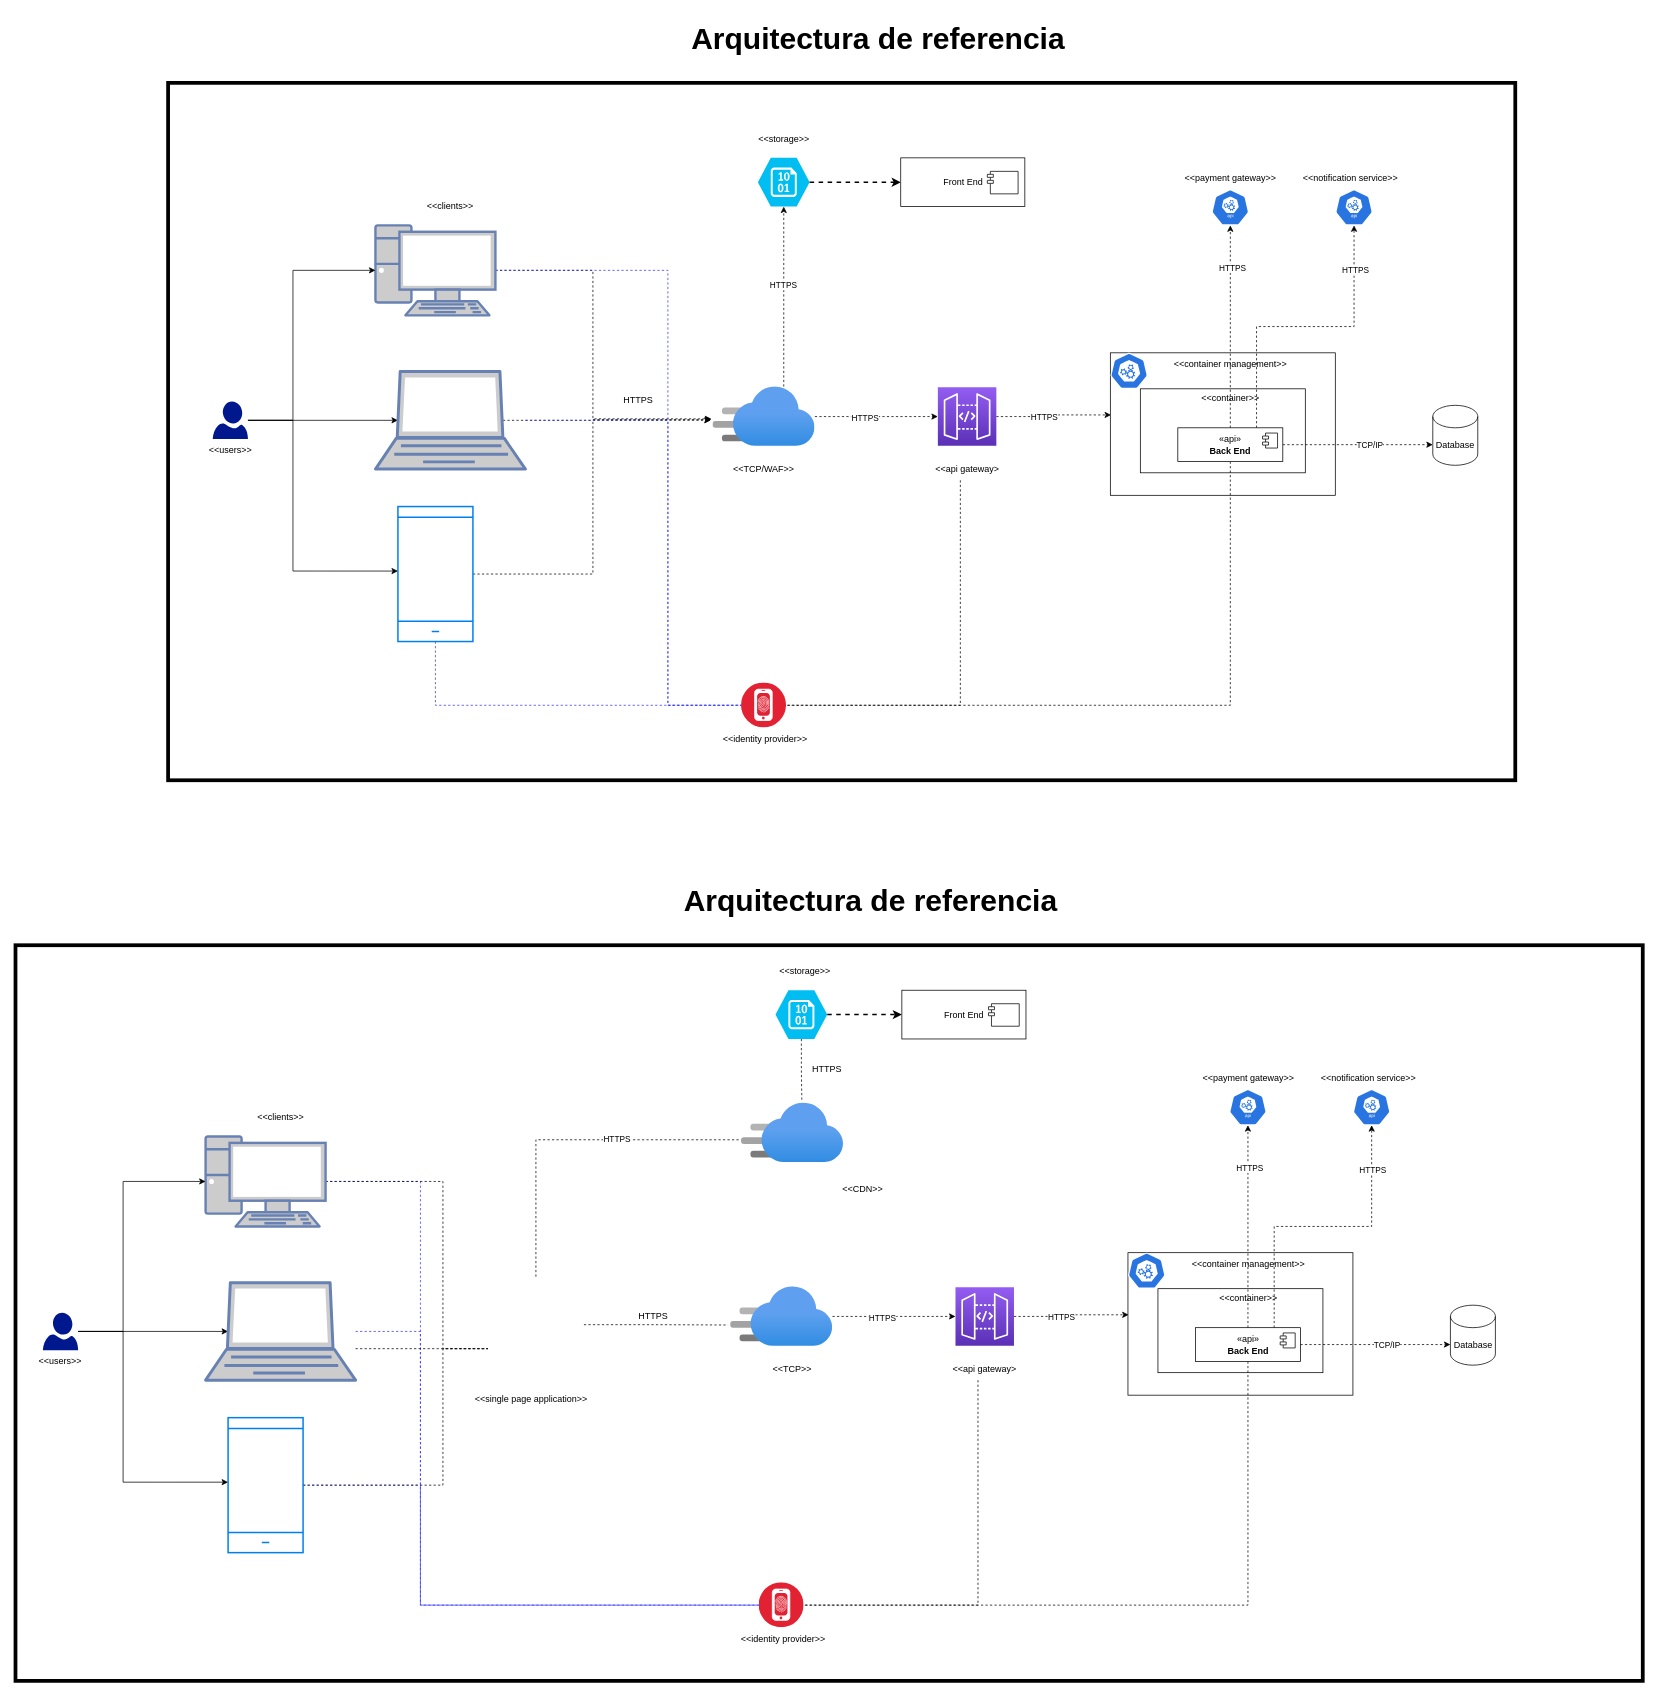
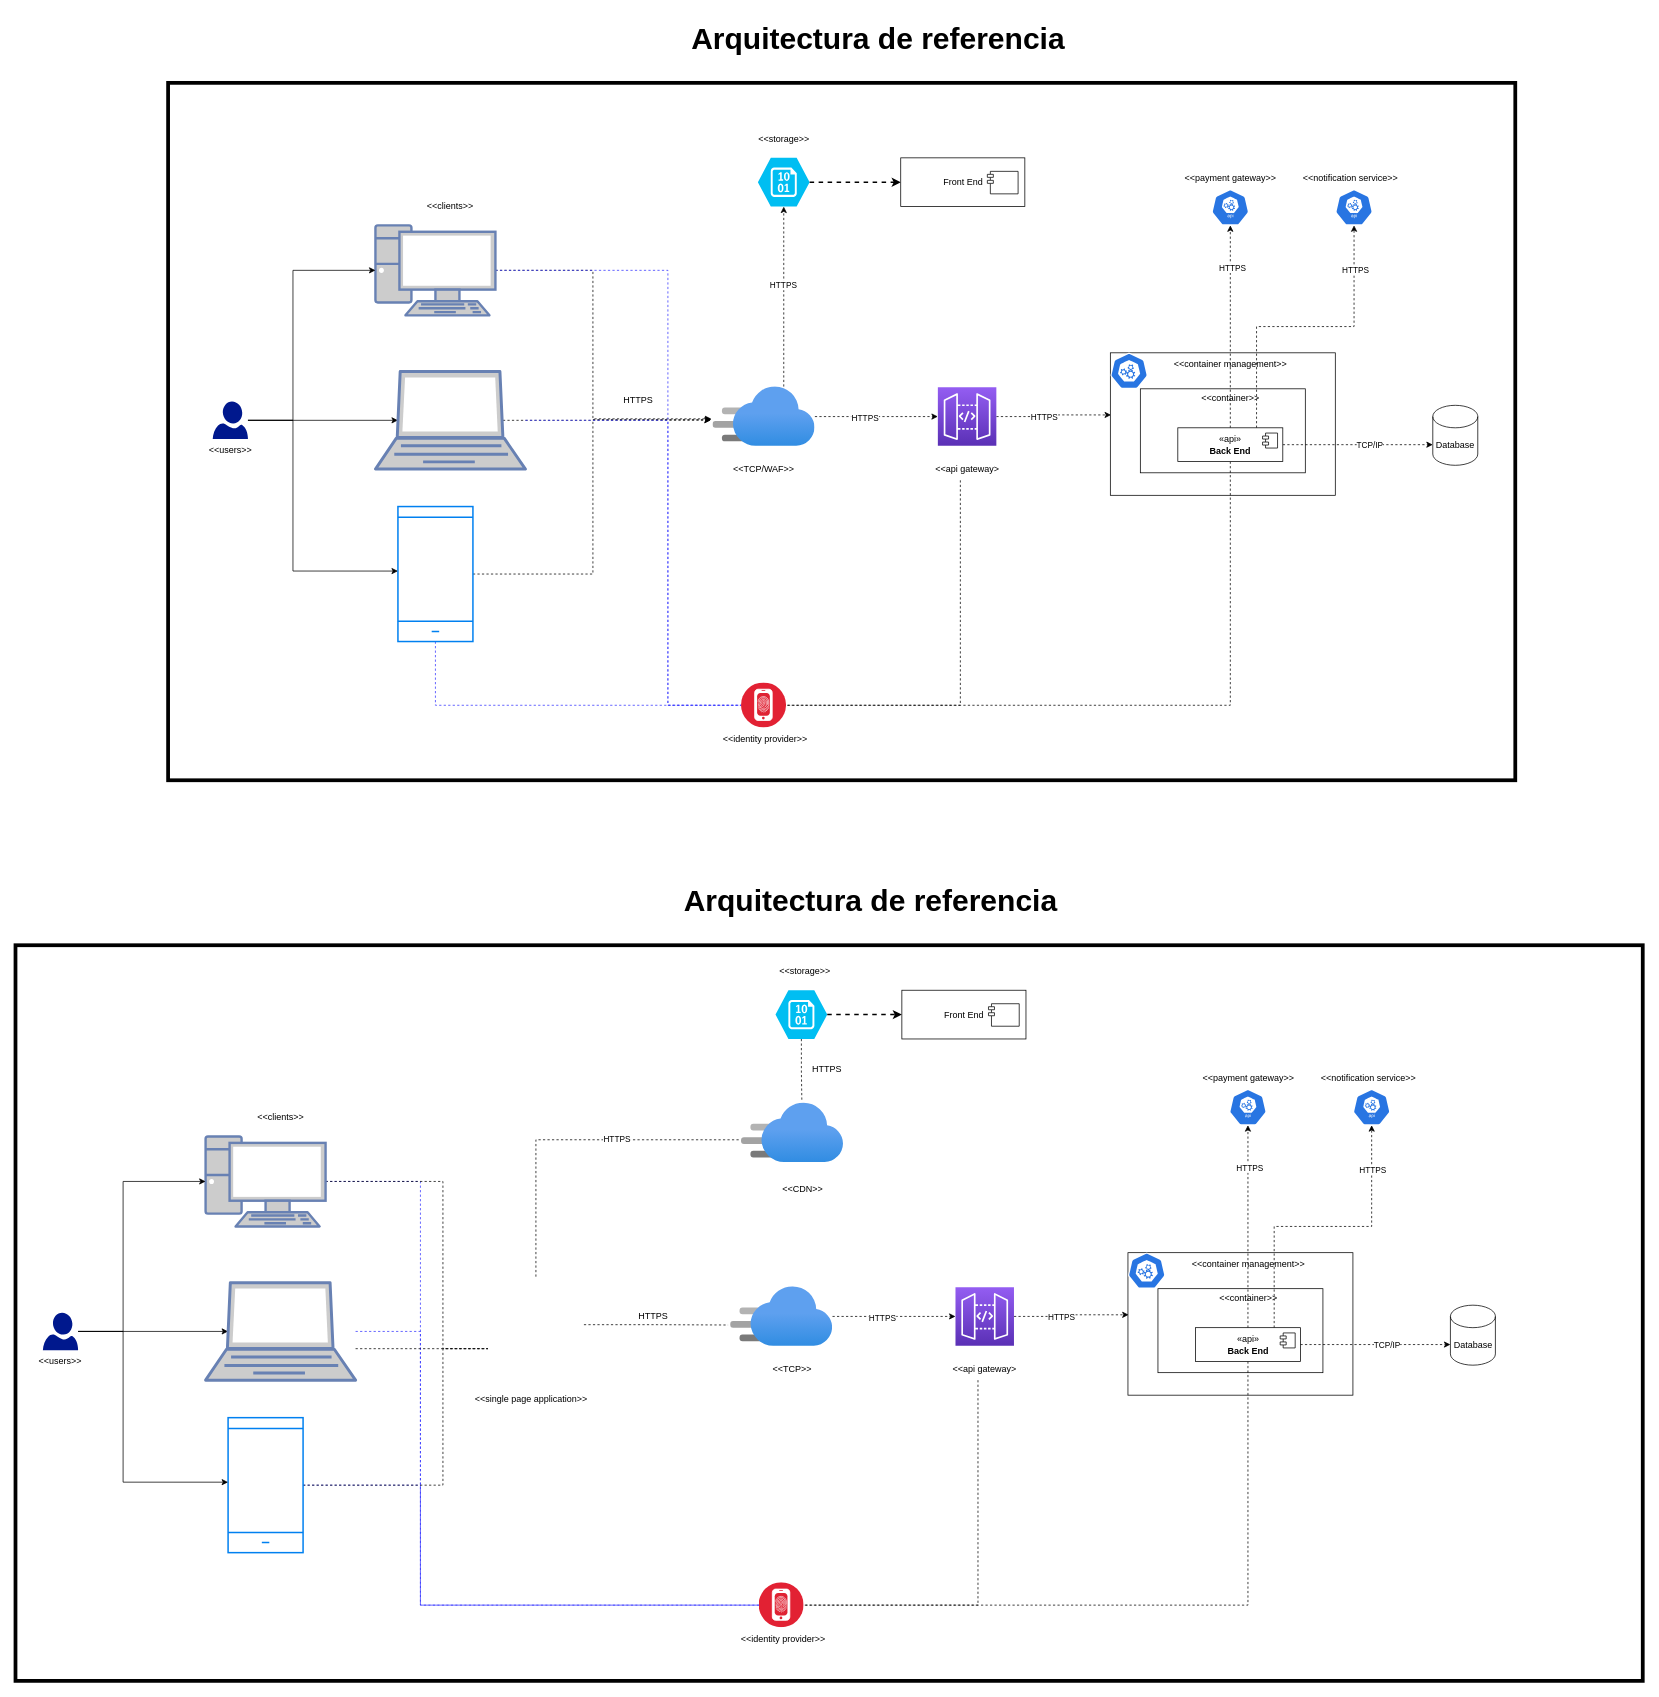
node "<<CDN>>": moved (863, 1189) -> (803, 1189)
